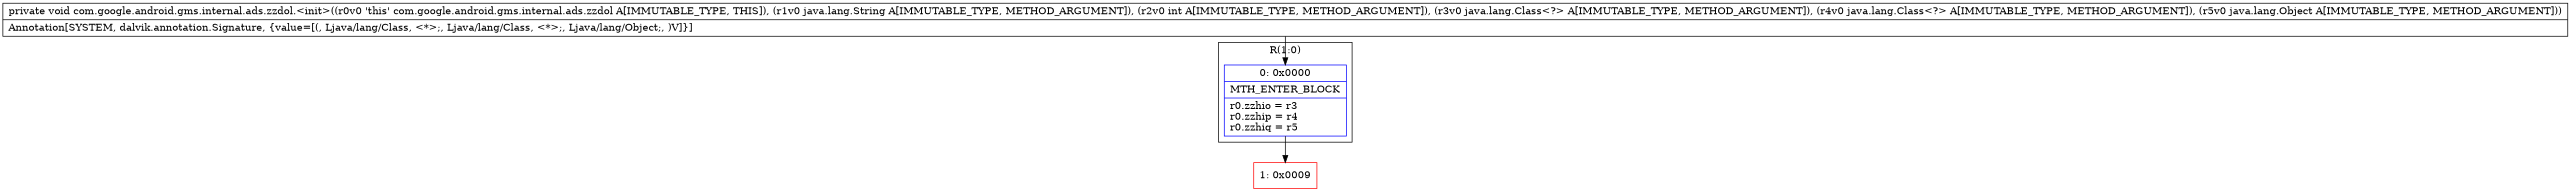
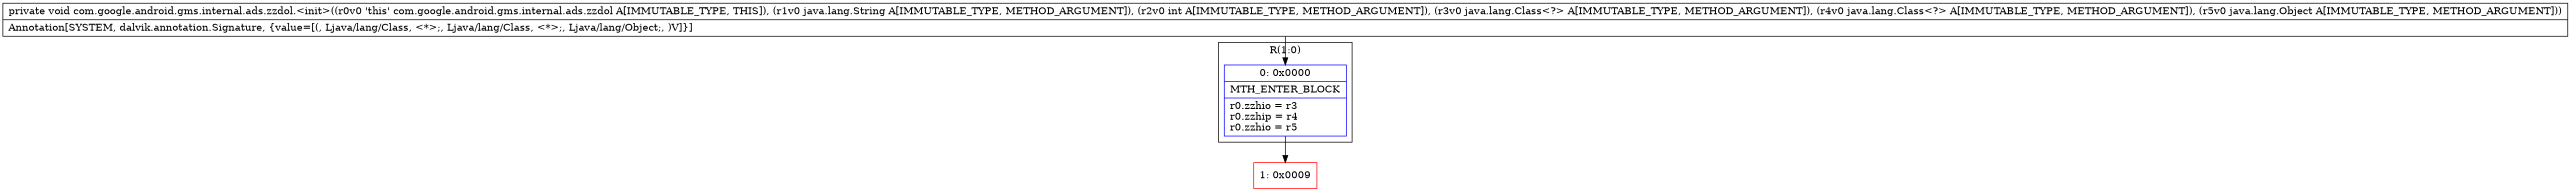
node "0: 0x0000": text "r0.zzhiq = r5" -> "r0.zzhio = r5"
